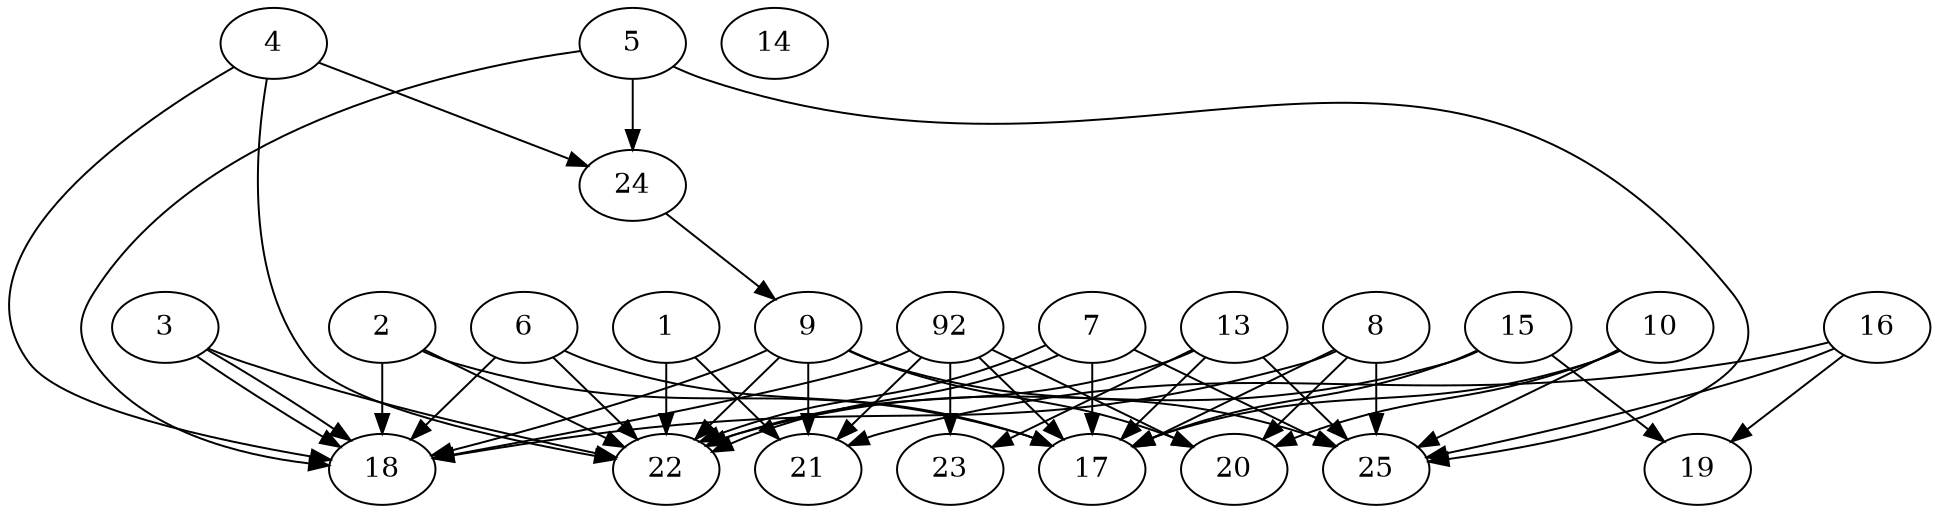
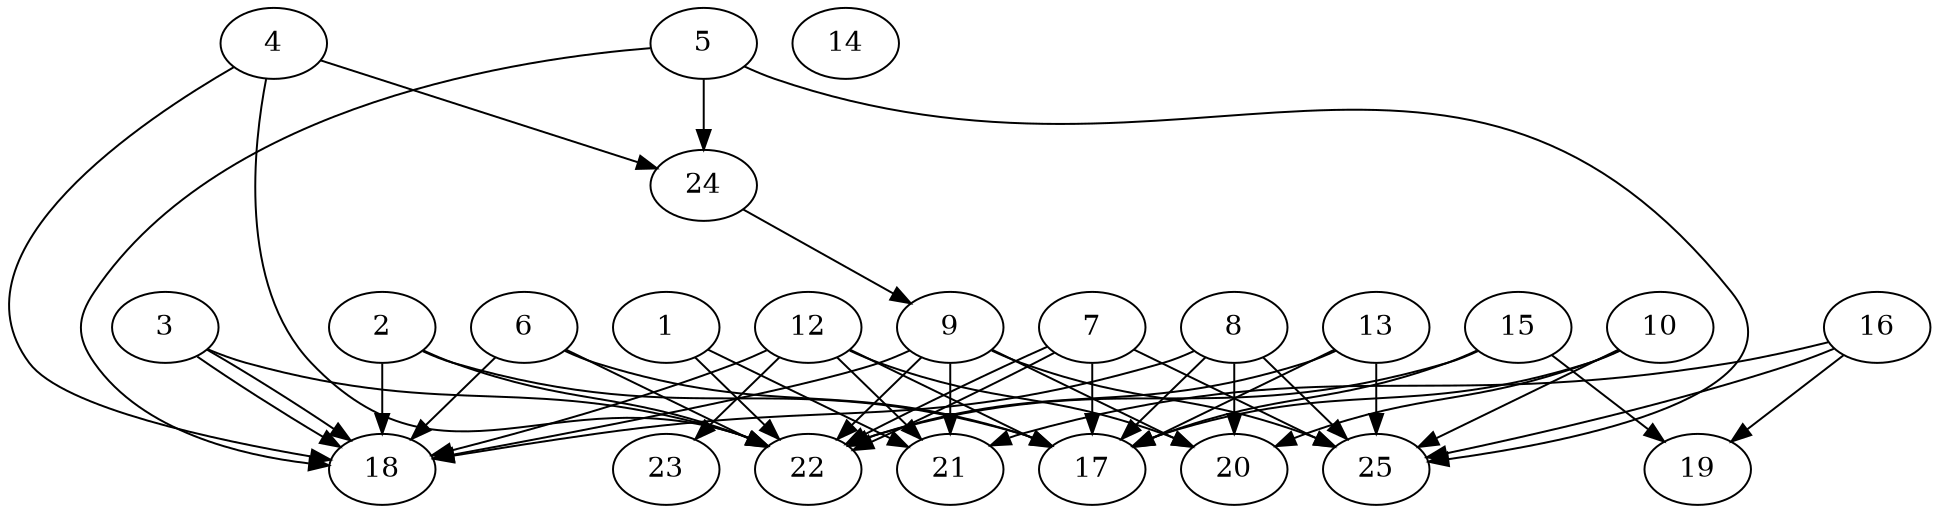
node "92": label "92" -> "12"
edge "13" -> "23": removed
